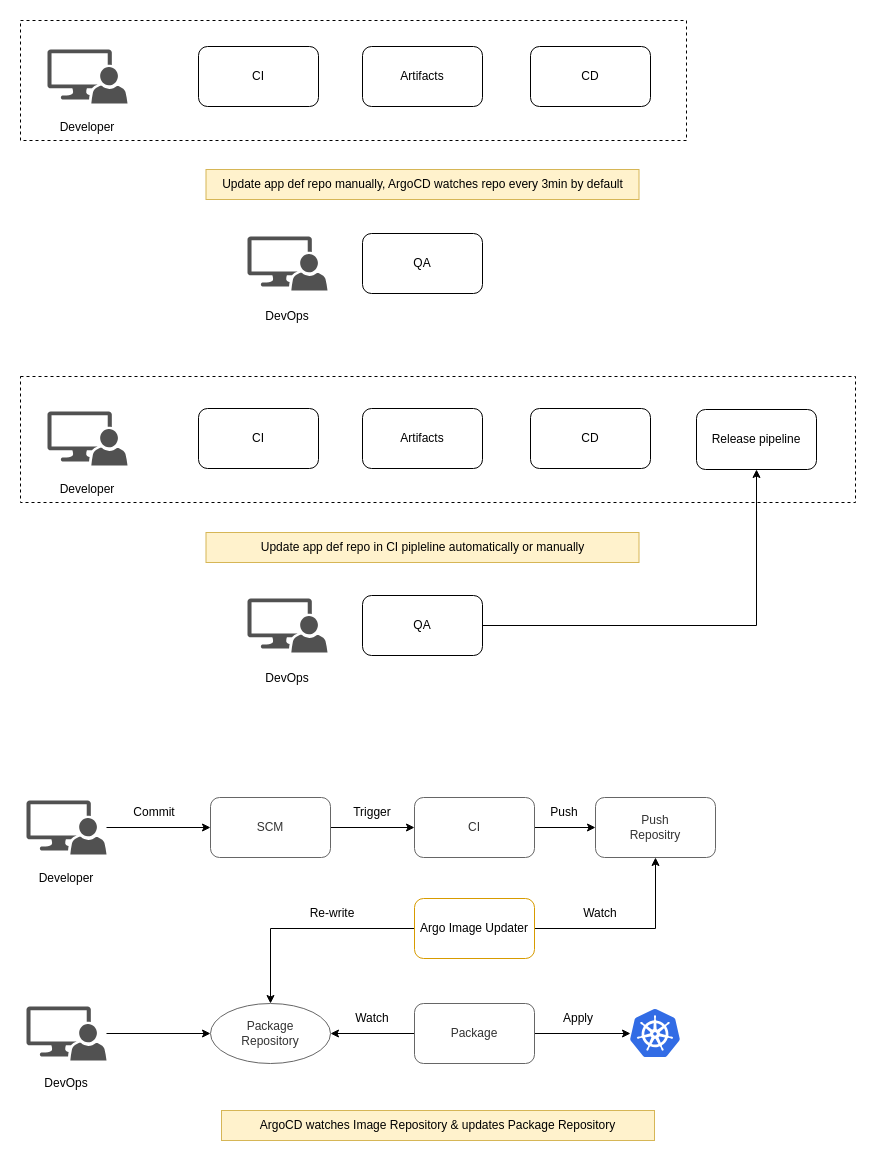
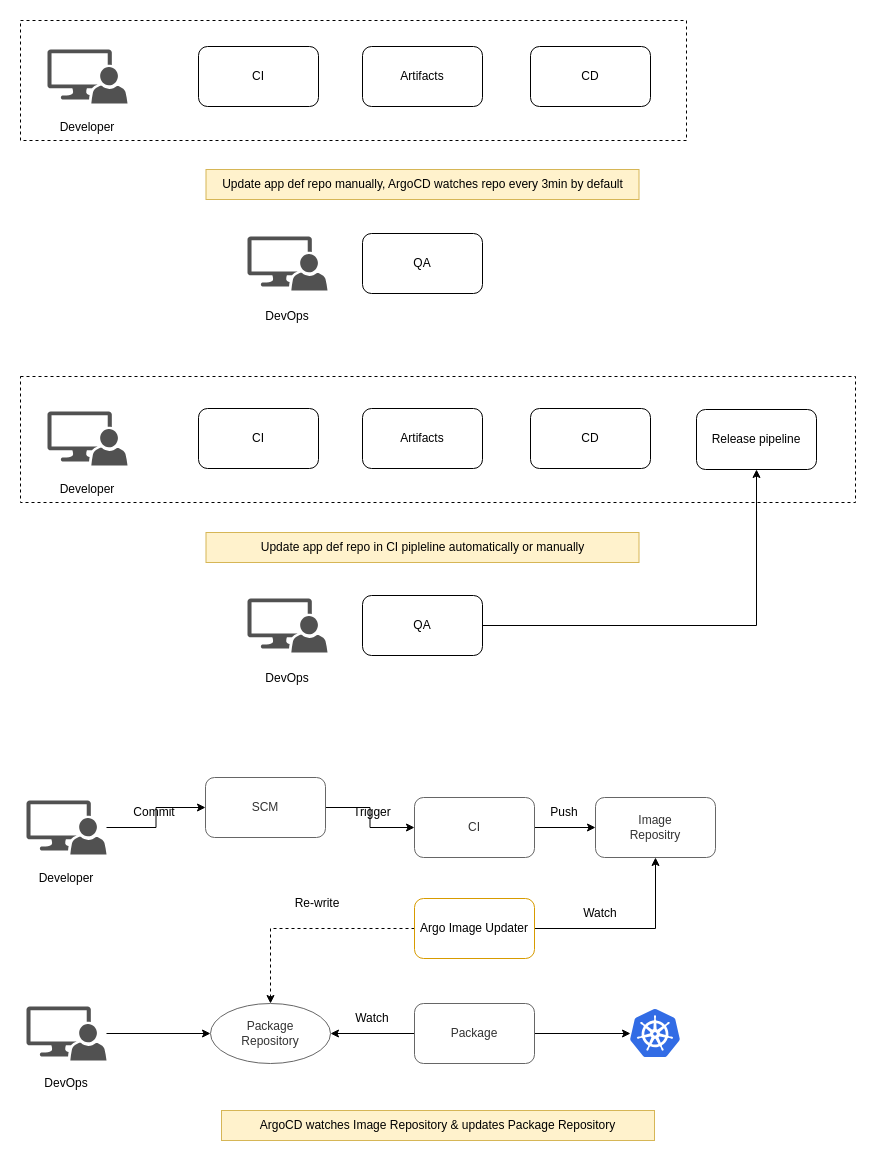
node "SCM": moved (271, 828) -> (266, 808)
node "Push Repositry": label "Push Repositry" -> "Image Repositry"
node "Re-write": moved (333, 914) -> (318, 904)
edge "Argo Image Updater" -> "Package Repository": style solid -> dashed
node "Apply": removed
